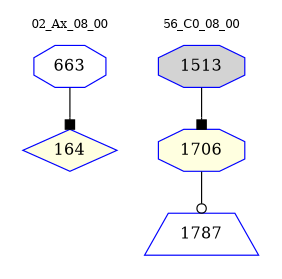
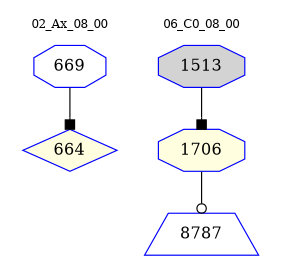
cluster "56_C0_08_00": label "56_C0_08_00" -> "06_C0_08_00"
node "663": label "663" -> "669"
node "164": label "164" -> "664"
node "1787": label "1787" -> "8787"
